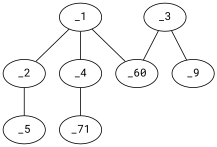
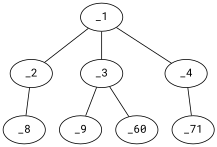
edge "_1" -- "_60": now "_1" -- "_3"
node "_5": label "_5" -> "_8"
